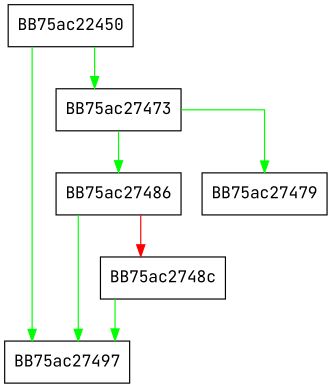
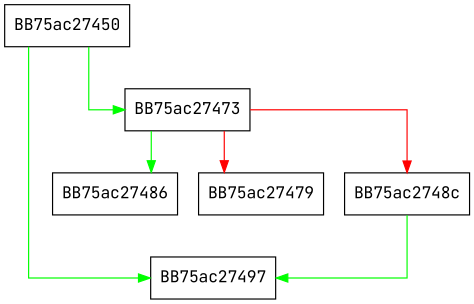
node "BB75ac22450": label "BB75ac22450" -> "BB75ac27450"
edge "BB75ac27473" -> "BB75ac27479": color green -> red
edge "BB75ac27486" -> "BB75ac2748c": now "BB75ac27473" -> "BB75ac2748c"
edge "BB75ac27486" -> "BB75ac27497": removed
